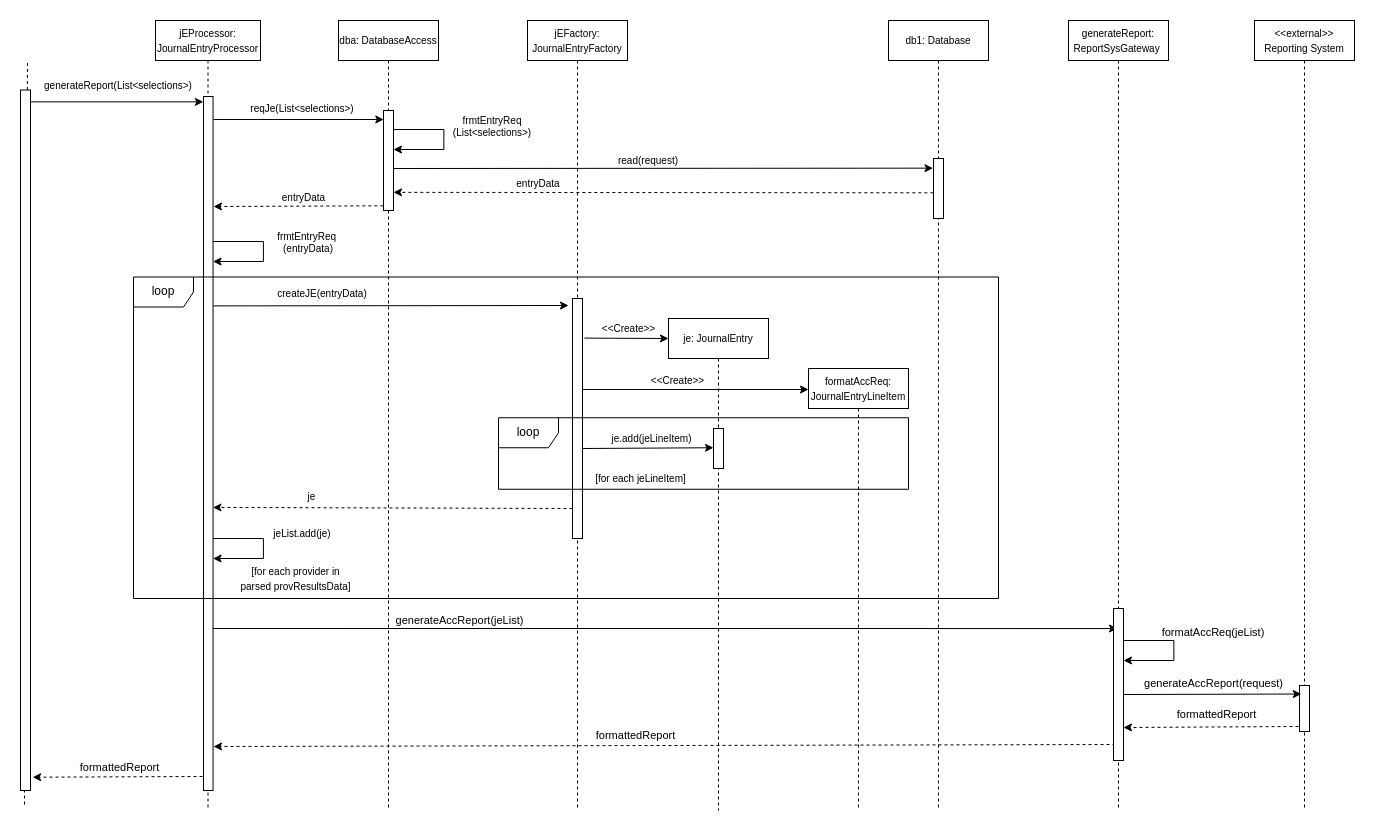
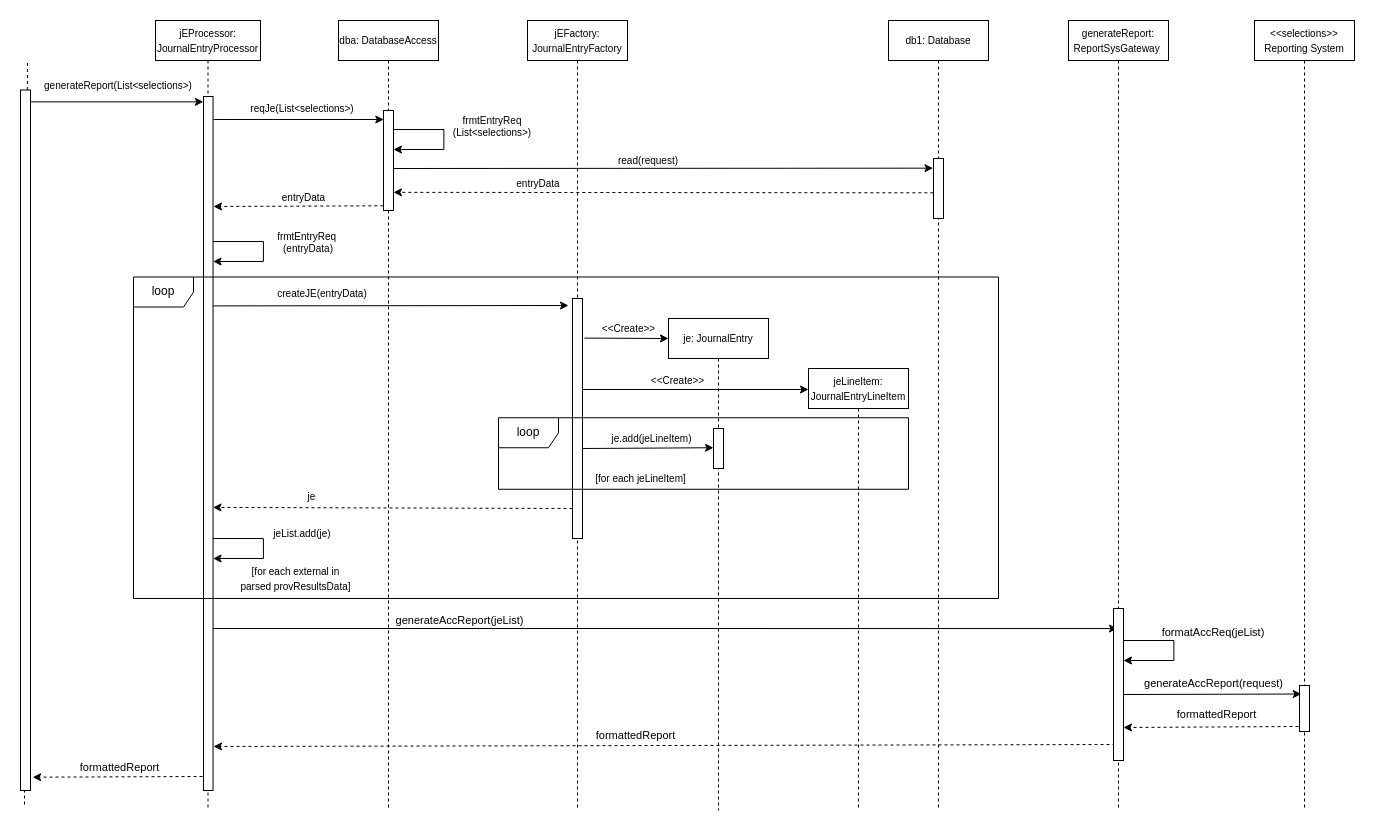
node "<<external>> Reporting System": label "<<external>> Reporting System" -> "<<selections>> Reporting System"
node "formatAccReq: JournalEntryLineItem": label "formatAccReq: JournalEntryLineItem" -> "jeLineItem: JournalEntryLineItem"
node "[for each provider in parsed provResultsData]": label "[for each provider in parsed provResultsData]" -> "[for each external in parsed provResultsData]"
